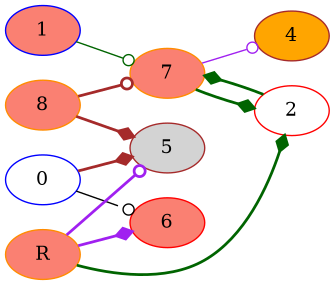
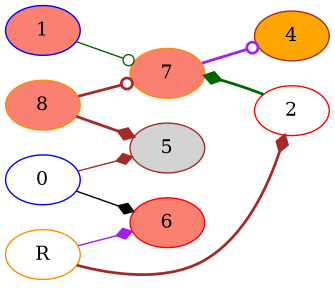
edge "7" -> "4": style solid -> bold
edge "7" -> "2": removed
edge "0" -> "5": style bold -> solid
edge "0" -> "6": arrowhead odot -> diamond
edge "R" -> "5": removed
edge "R" -> "6": style bold -> solid
node "R": fillcolor salmon -> white
edge "R" -> "2": color darkgreen -> brown
